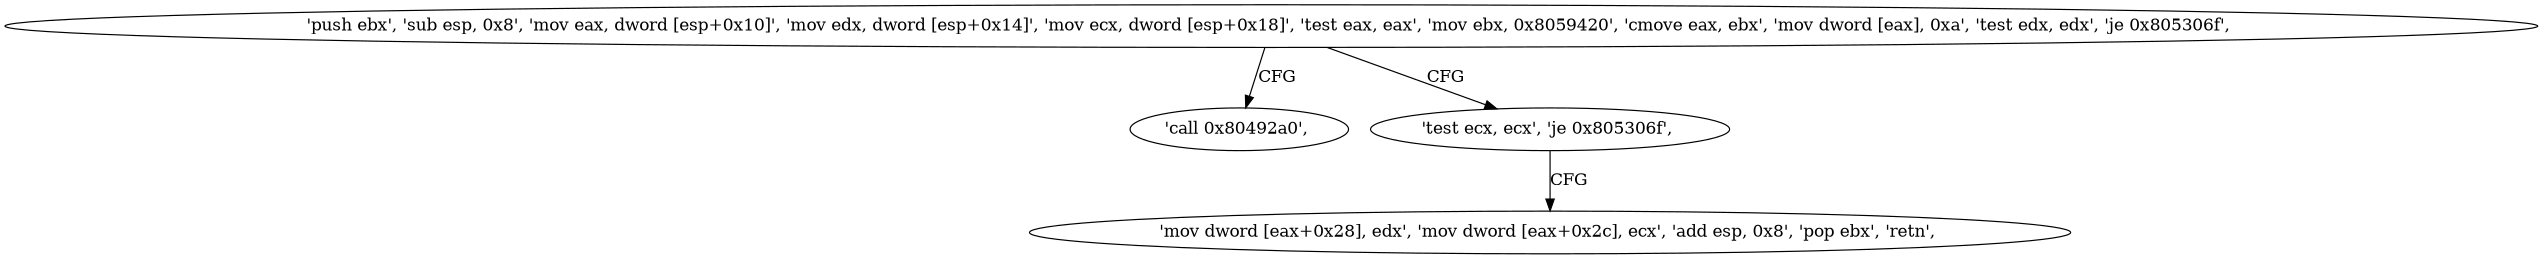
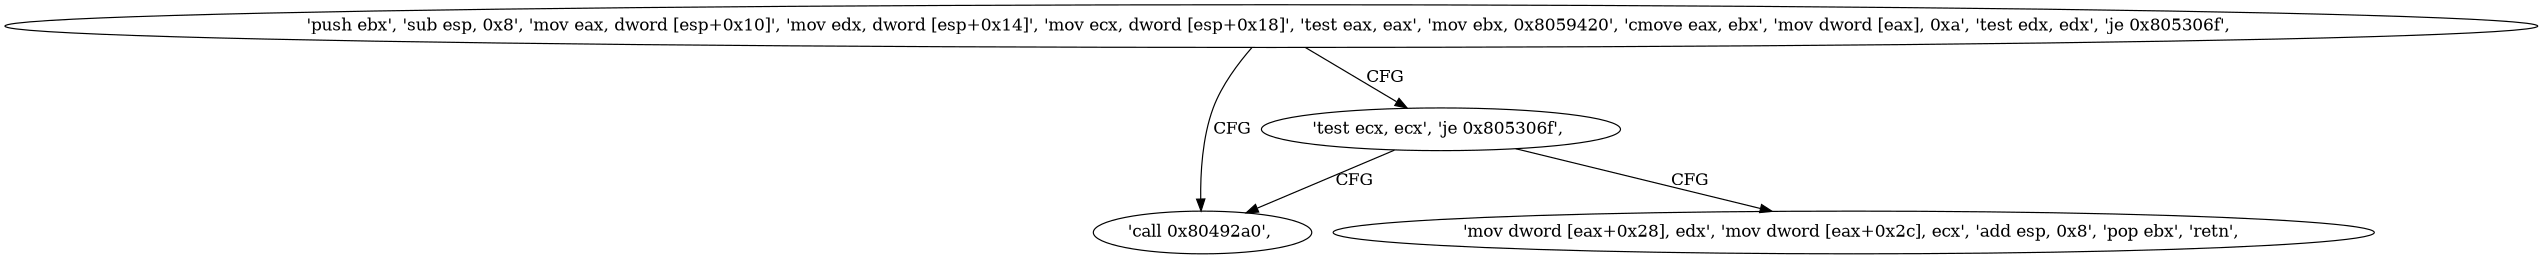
edge "'test ecx, ecx', 'je 0x805306f'," -> "'call 0x80492a0',": added, label "CFG"
